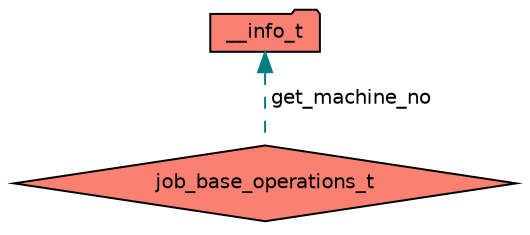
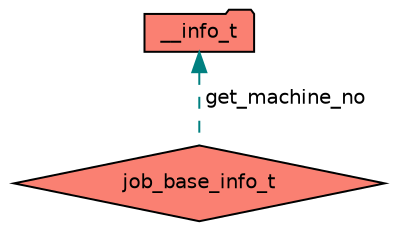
node "job_base_operations_t": label "job_base_operations_t" -> "job_base_info_t"
